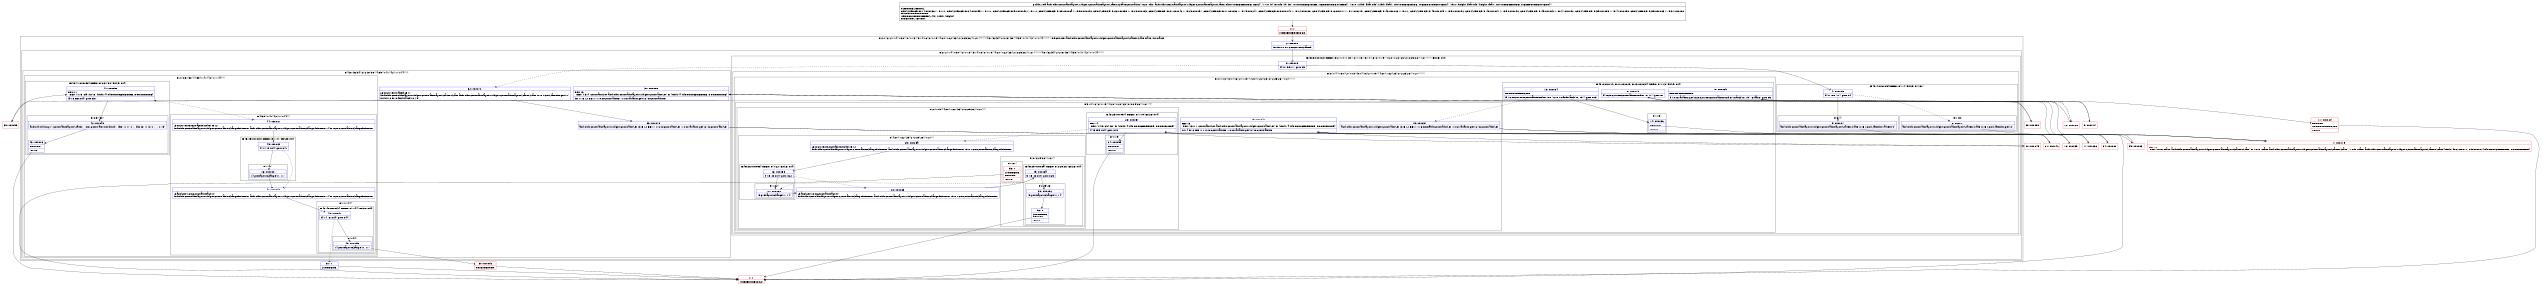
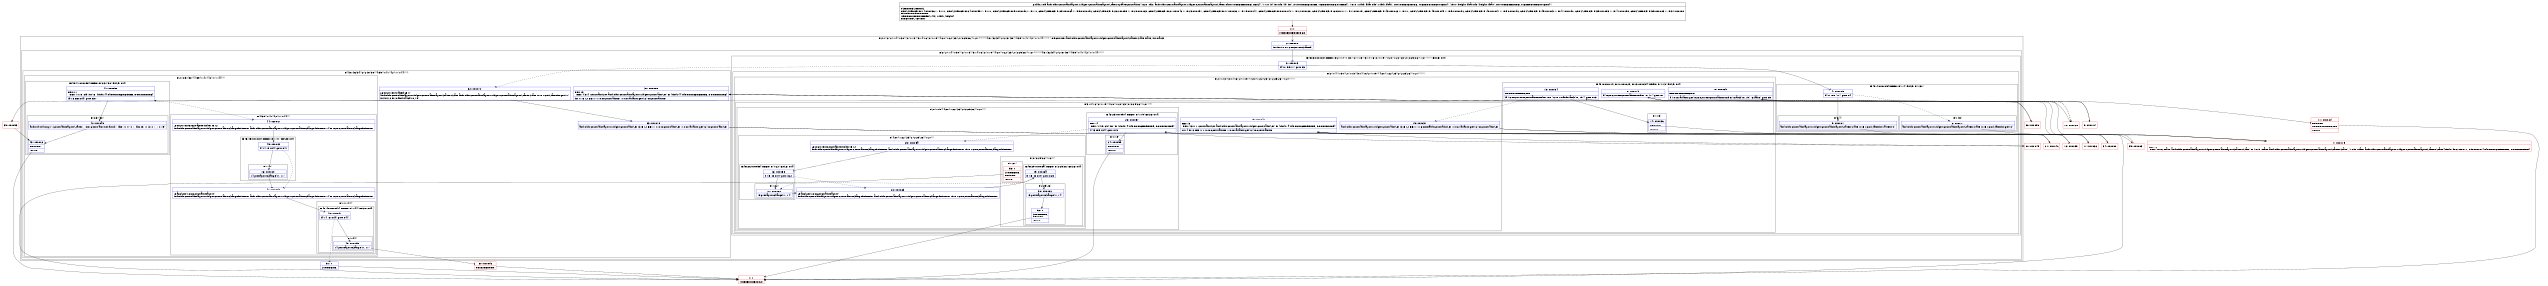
node "10: 0x002b": text "ADDED_TO_ENTER" -> "ADDED_TO_REGION"
edge "39: 0x0093" -> "41: 0x009e": now "39: 0x0093" -> "43: 0x00c6"
